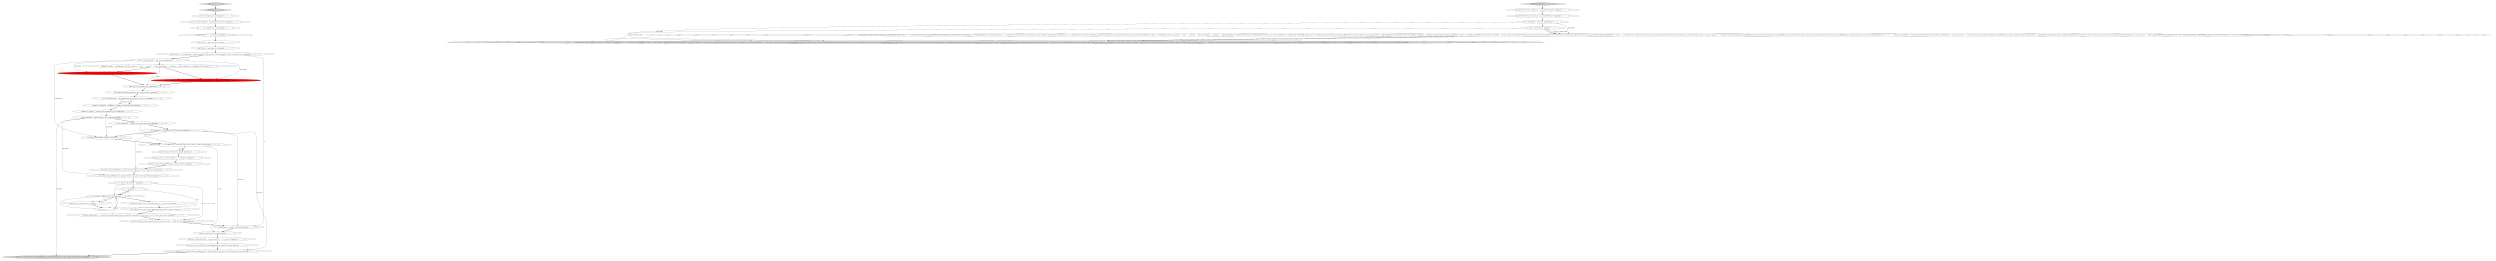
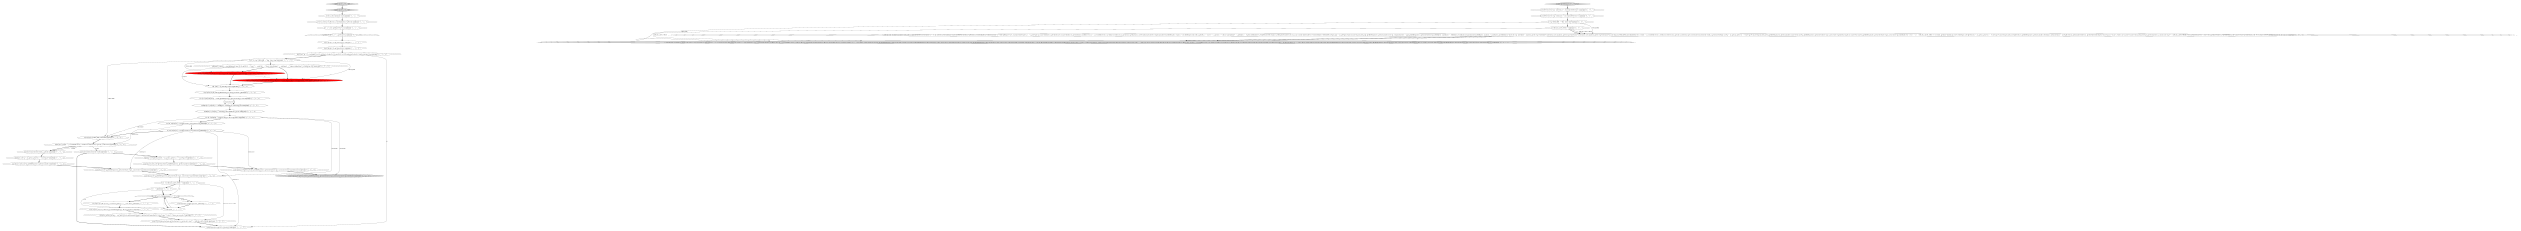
edge "revokeToken(wc,u.getId(),tokenUuid)@@@38@@@['1', '1', '0']" -> "checkUserIsNotConnected(restWc)@@@39@@@['1', '1', '0']": reversed
